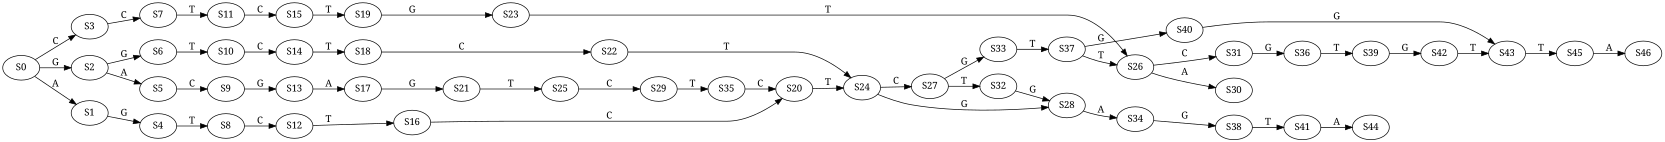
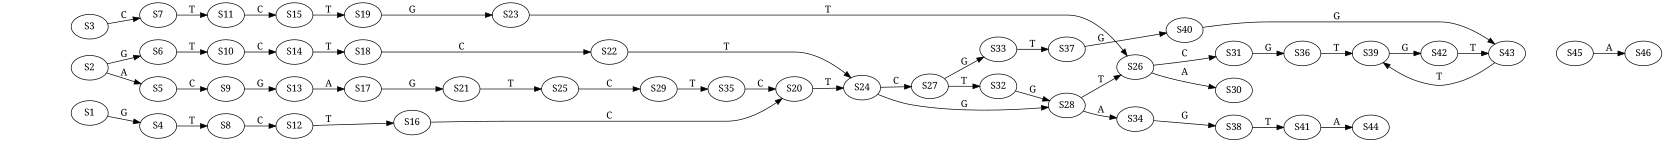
edge "S43" -> "S45": now "S43" -> "S39"
edge "S37" -> "S26": now "S28" -> "S26"
node "S0": removed
